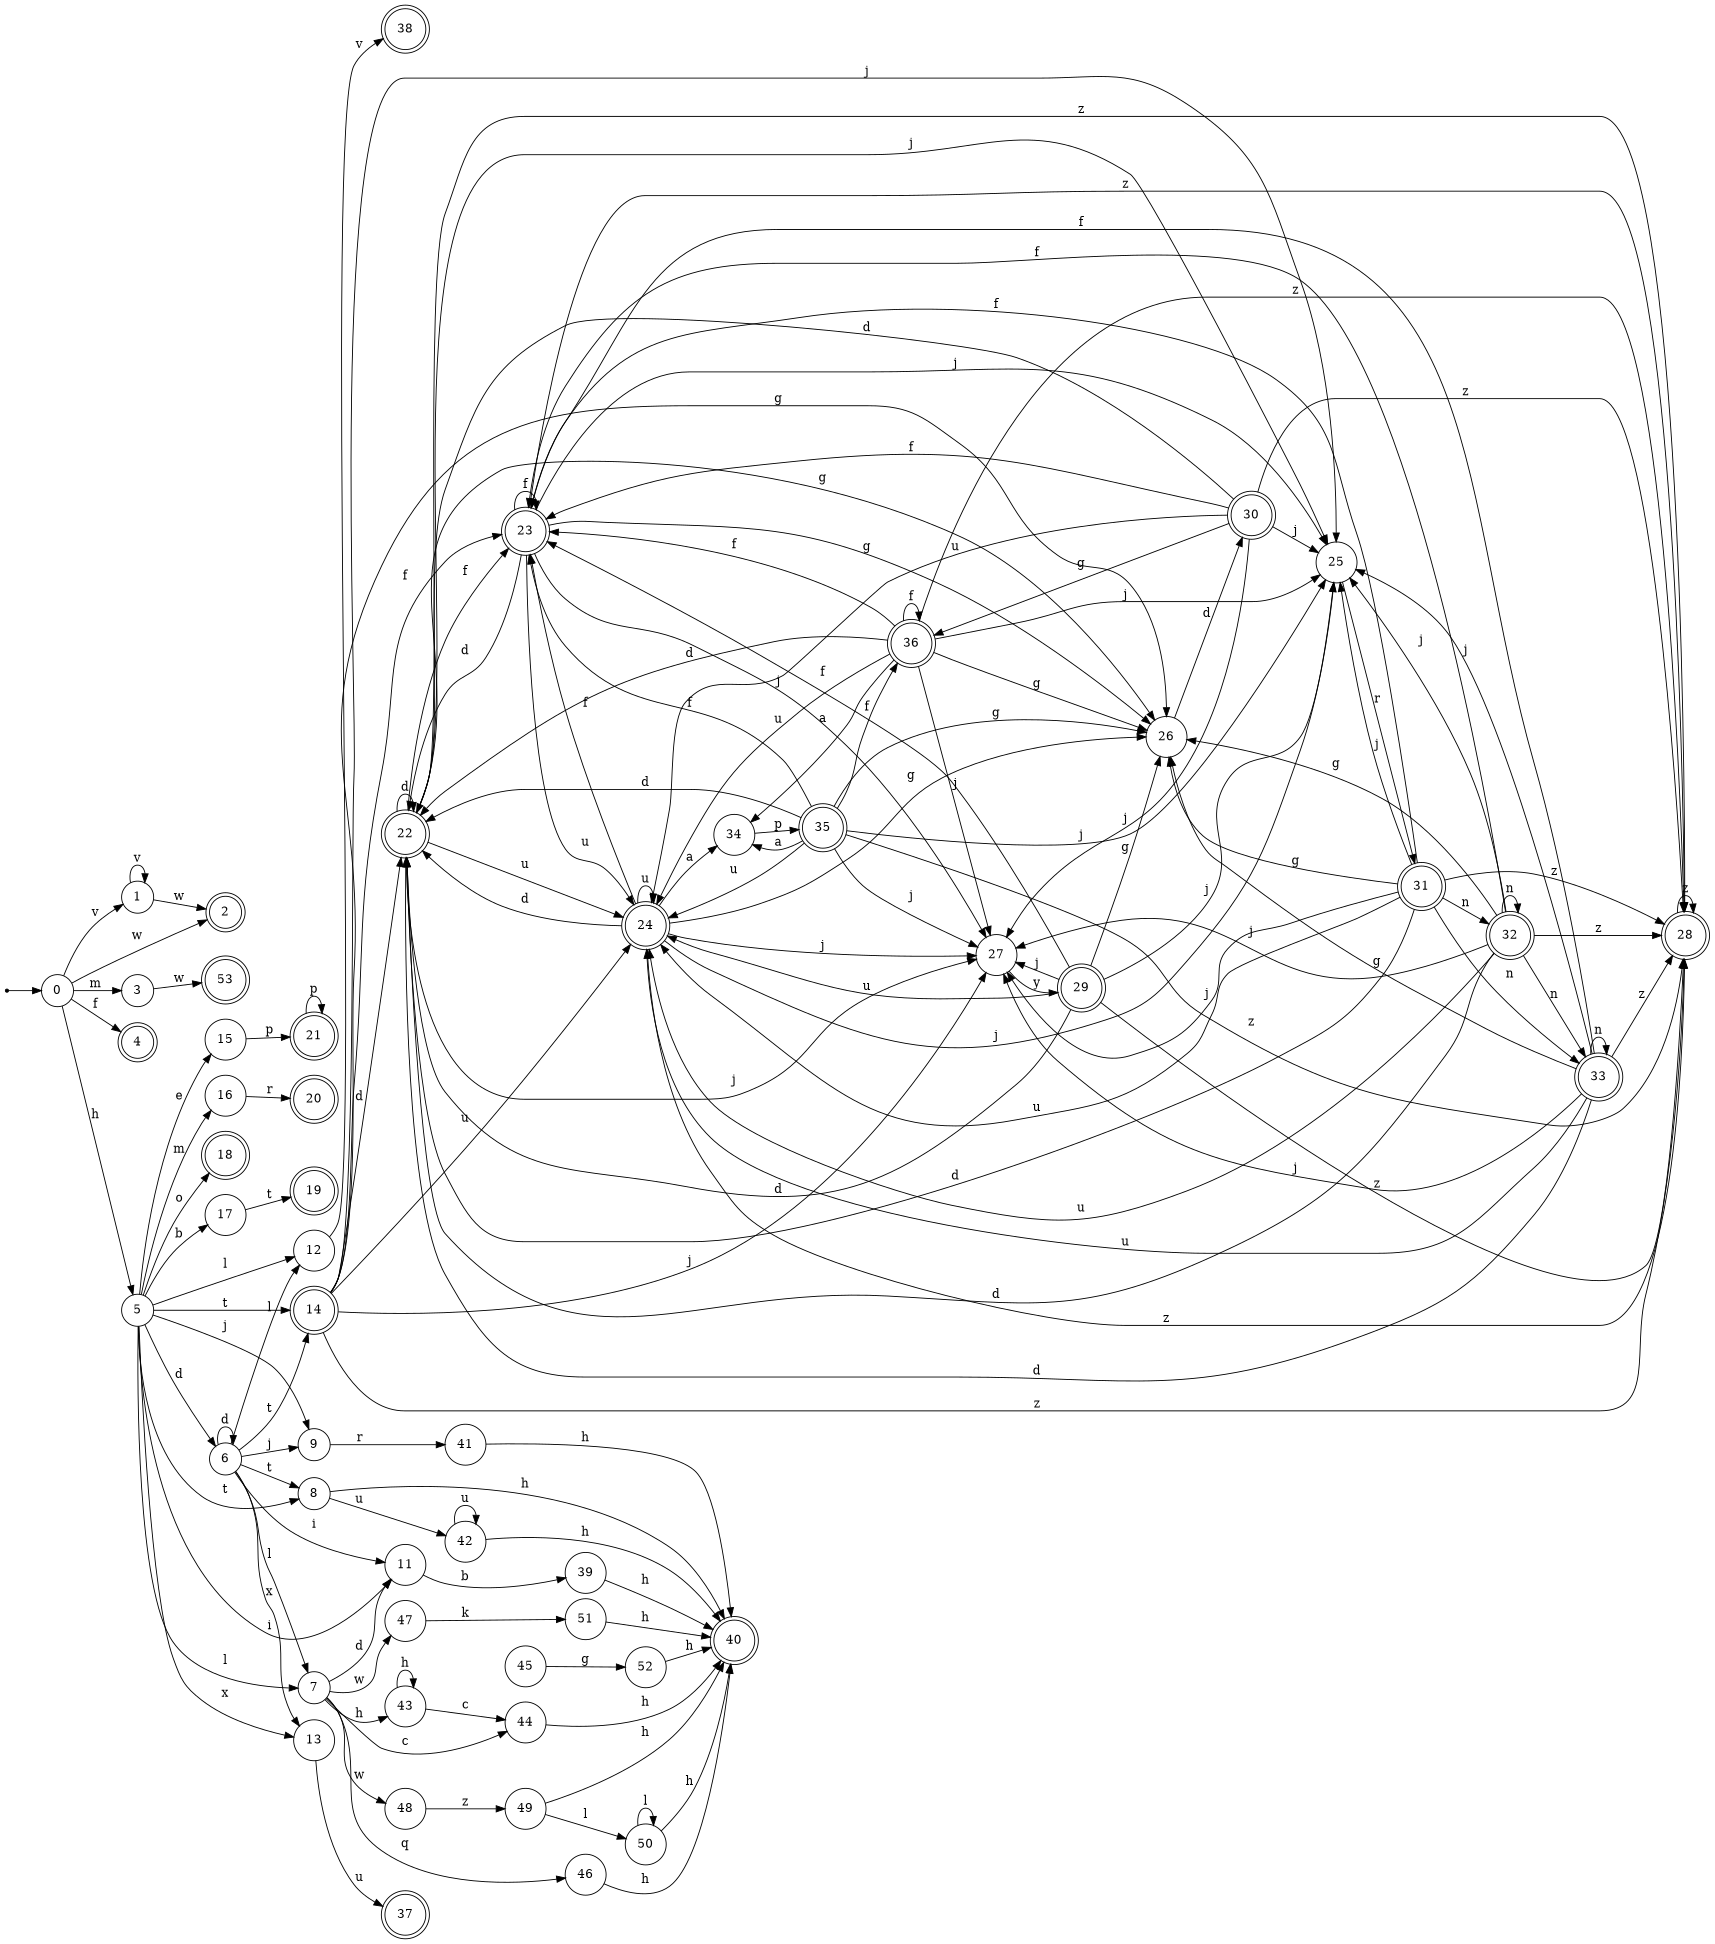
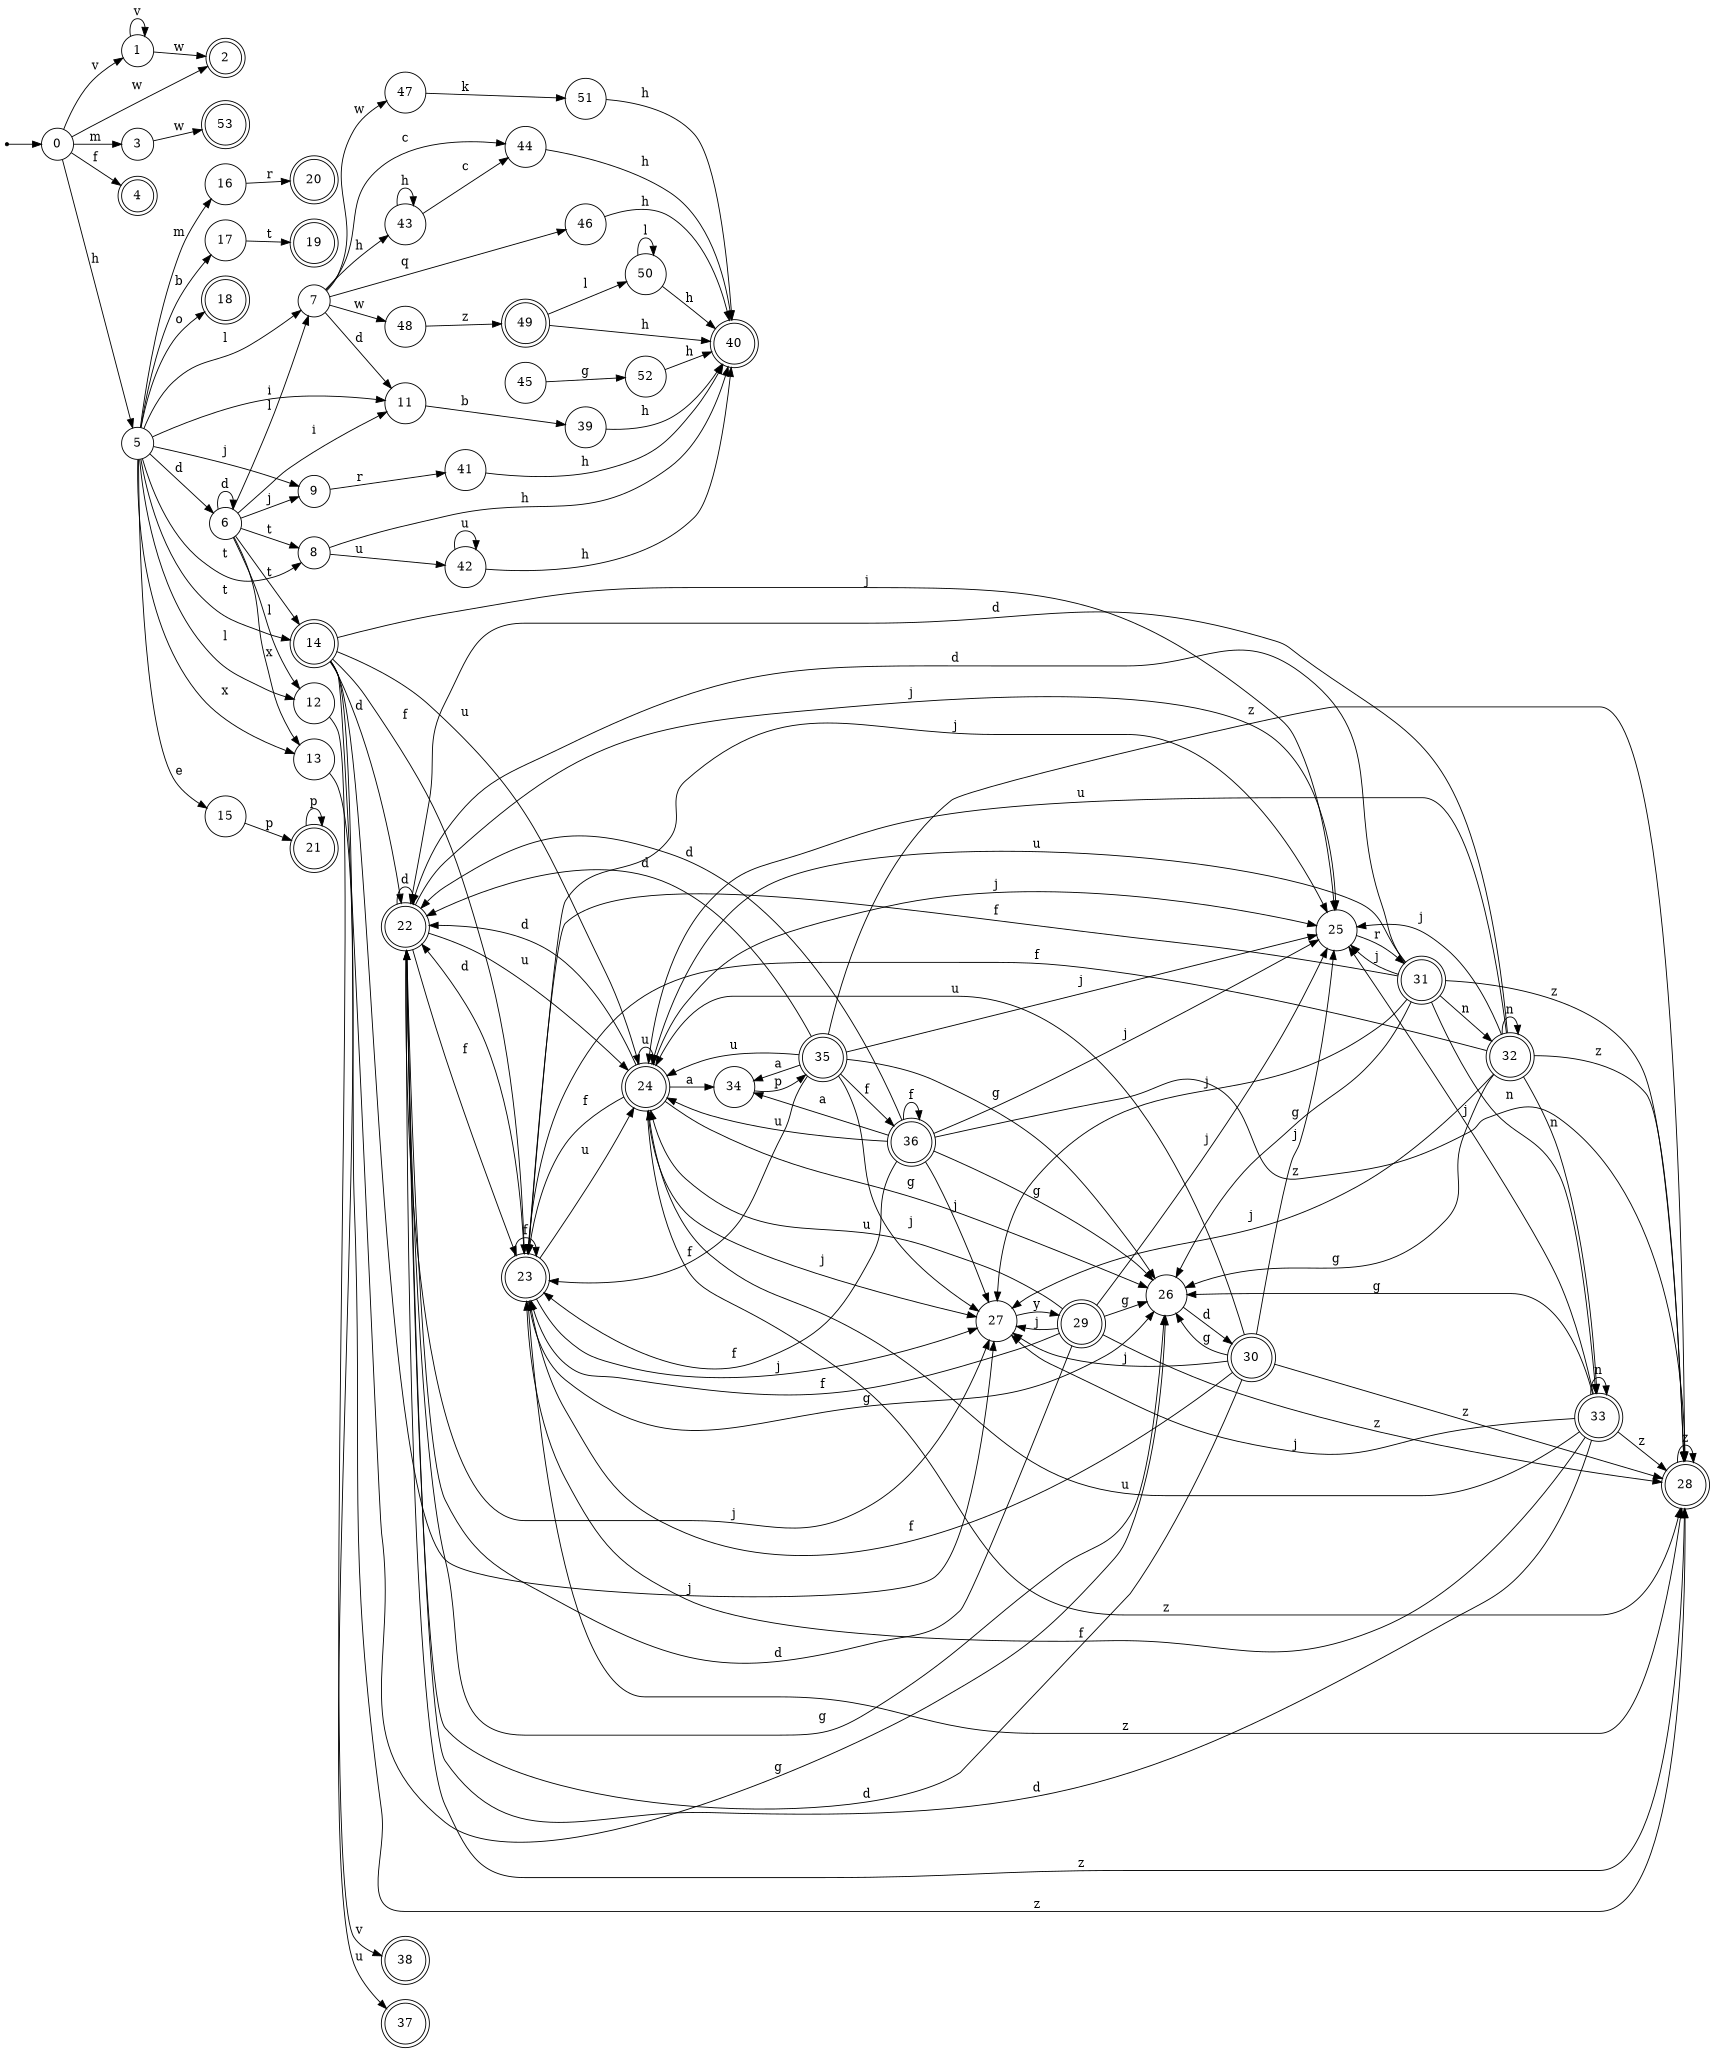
edge "30" -> "36": now "30" -> "26"
node "49": shape circle -> doublecircle
